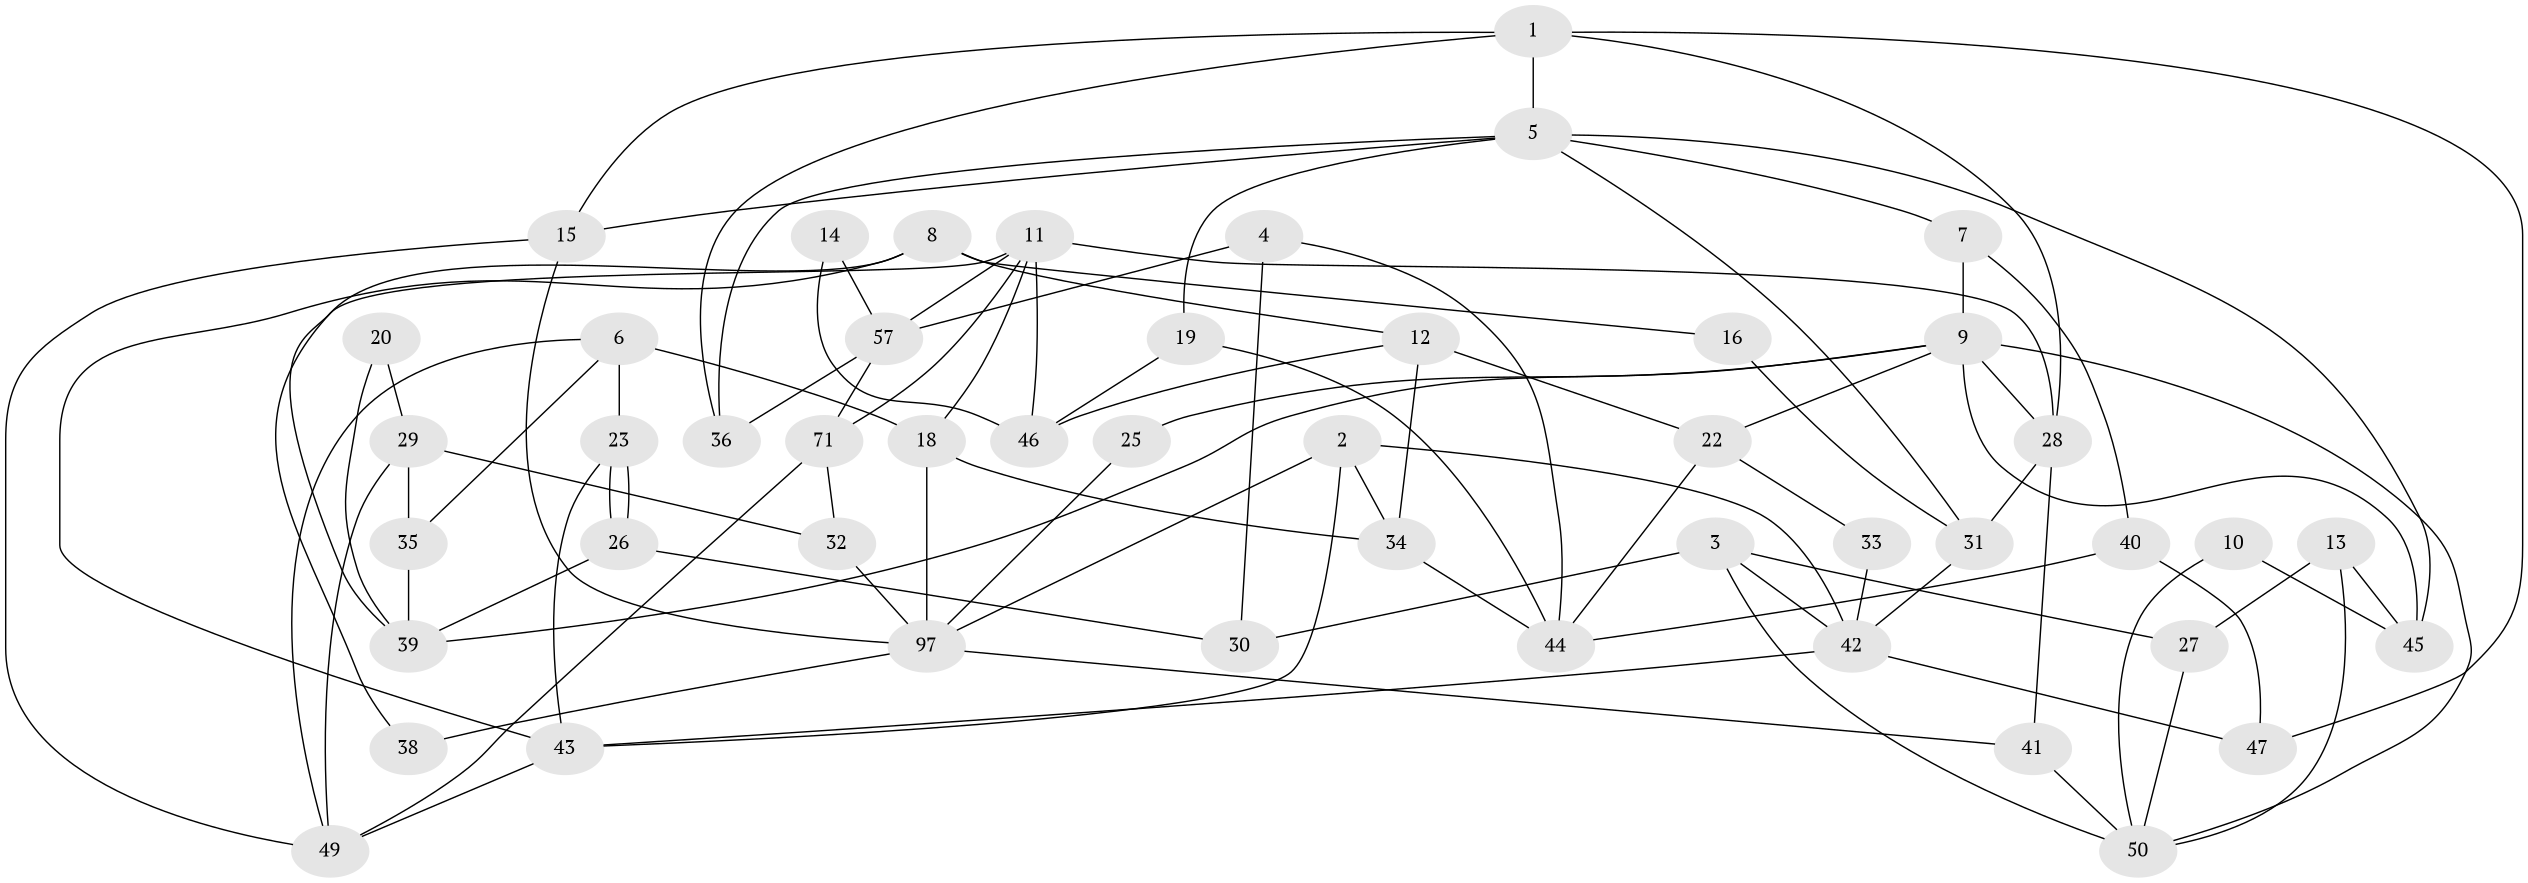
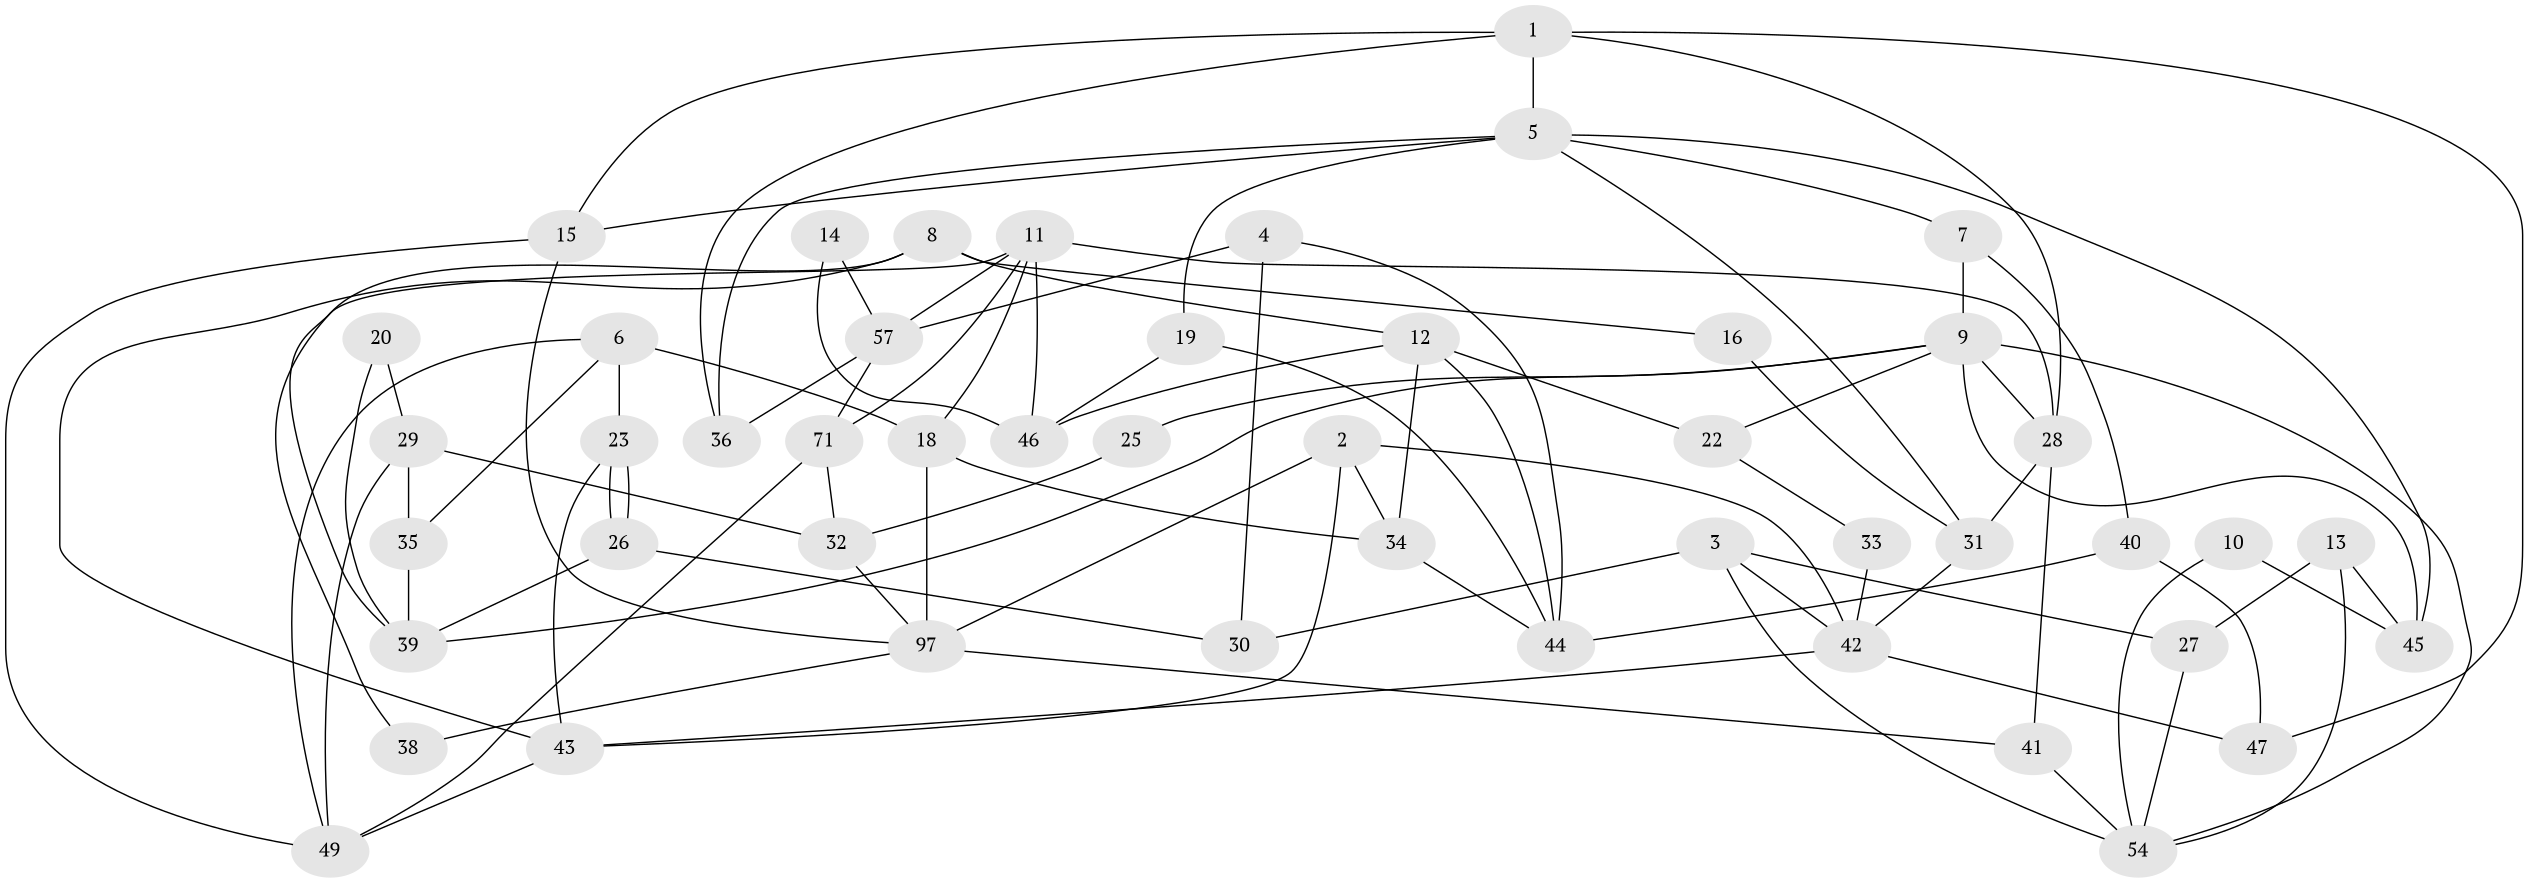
edge "25" -- "97": now "25" -- "32"
edge "22" -- "44": now "12" -- "44"
node "50": label "50" -> "54"
